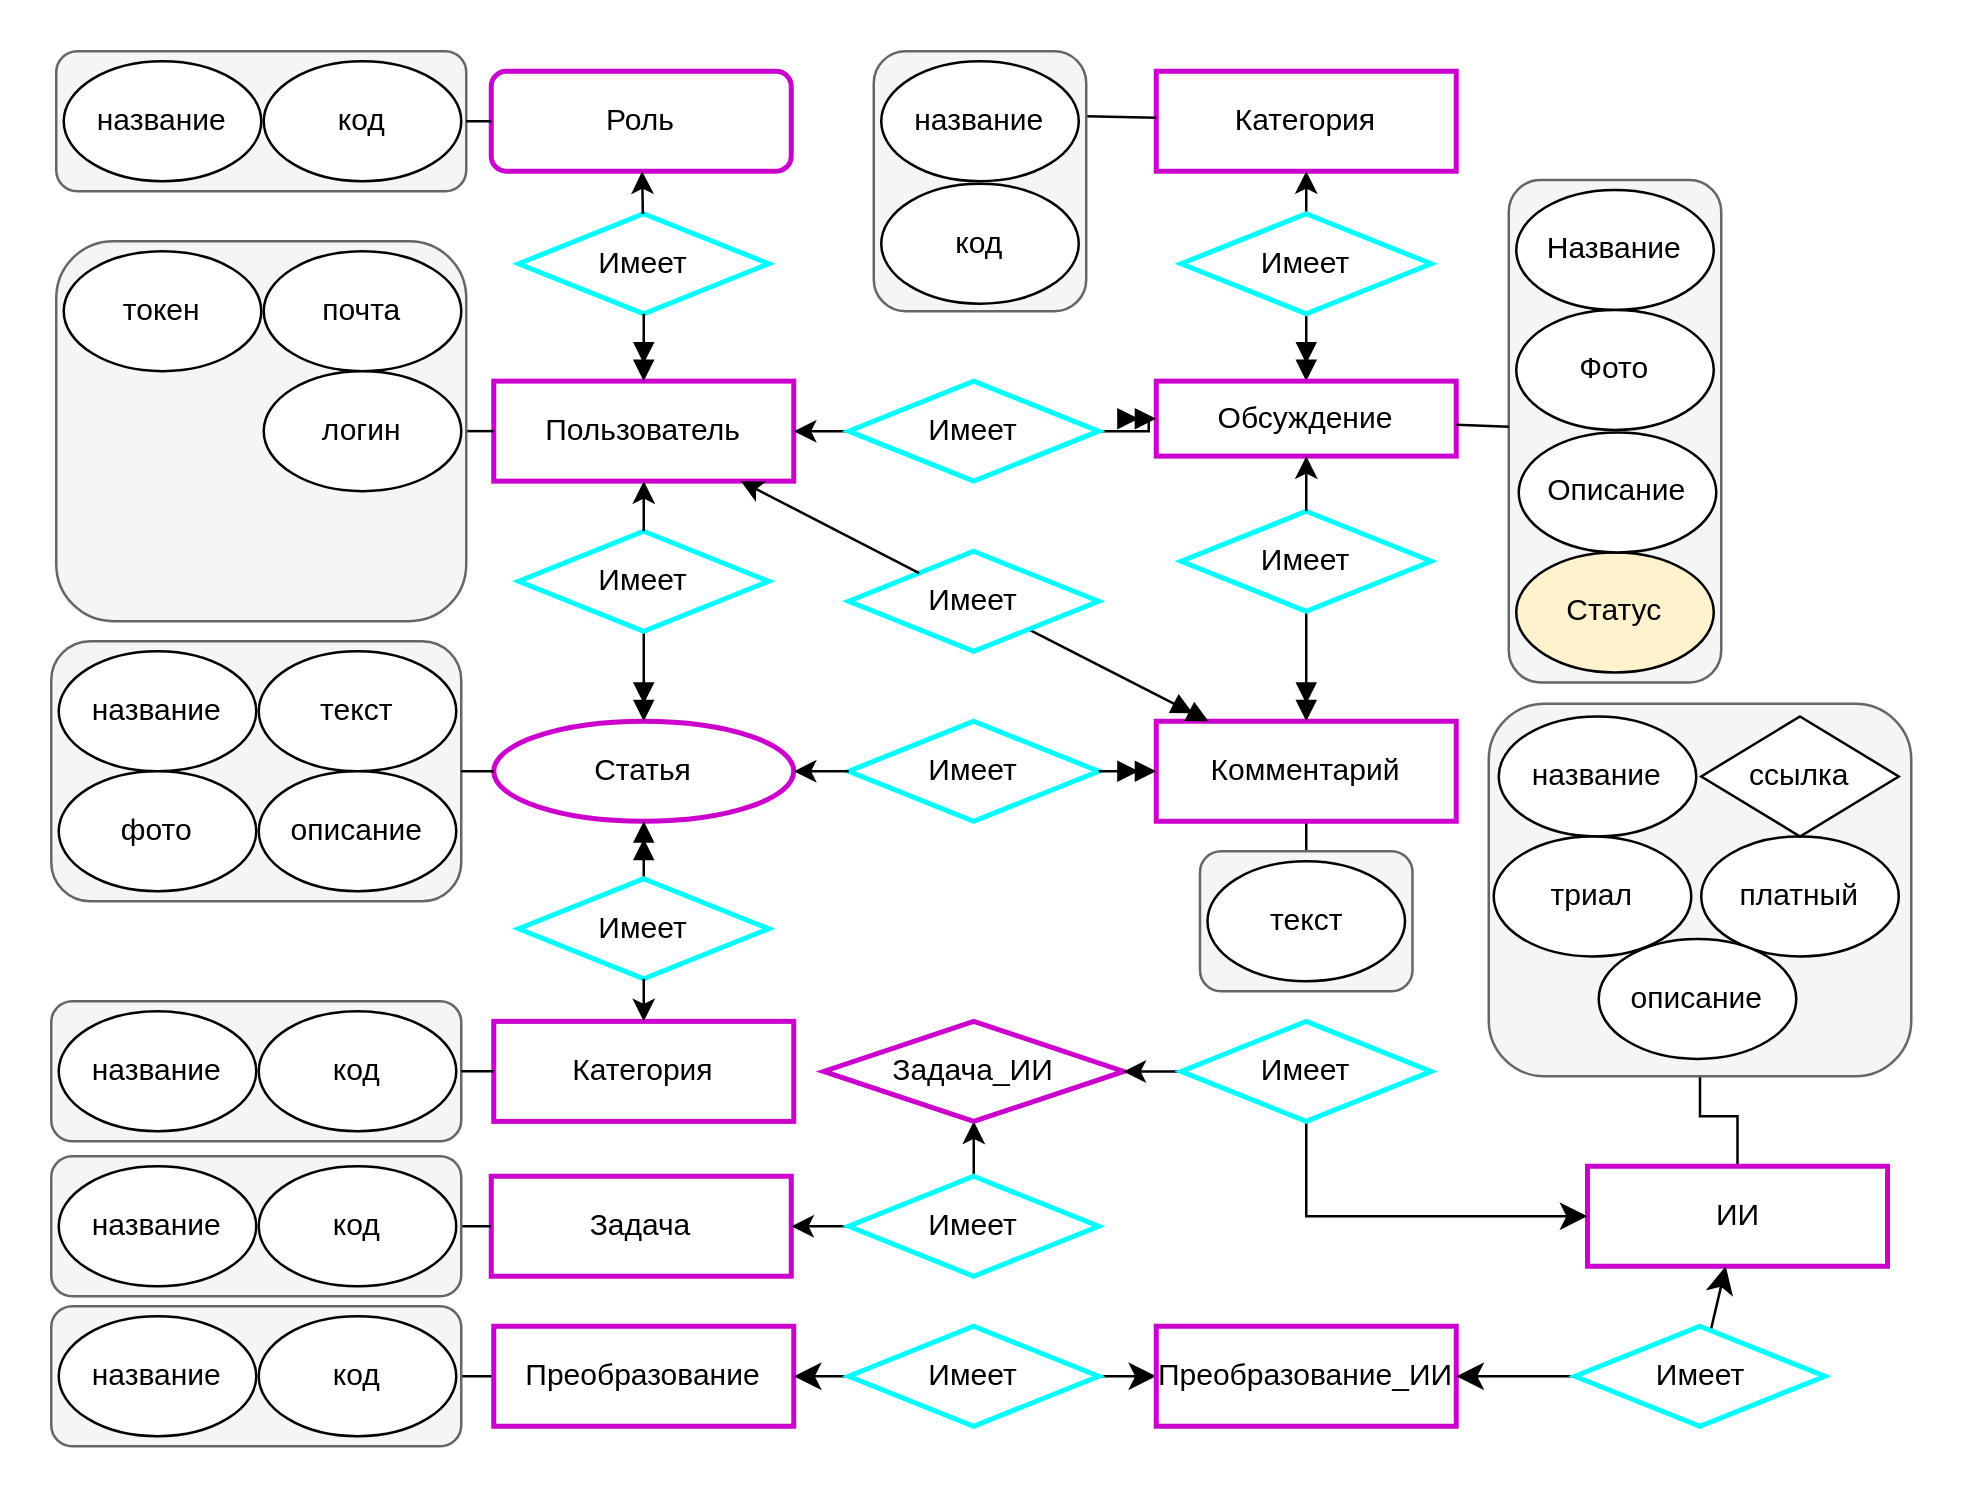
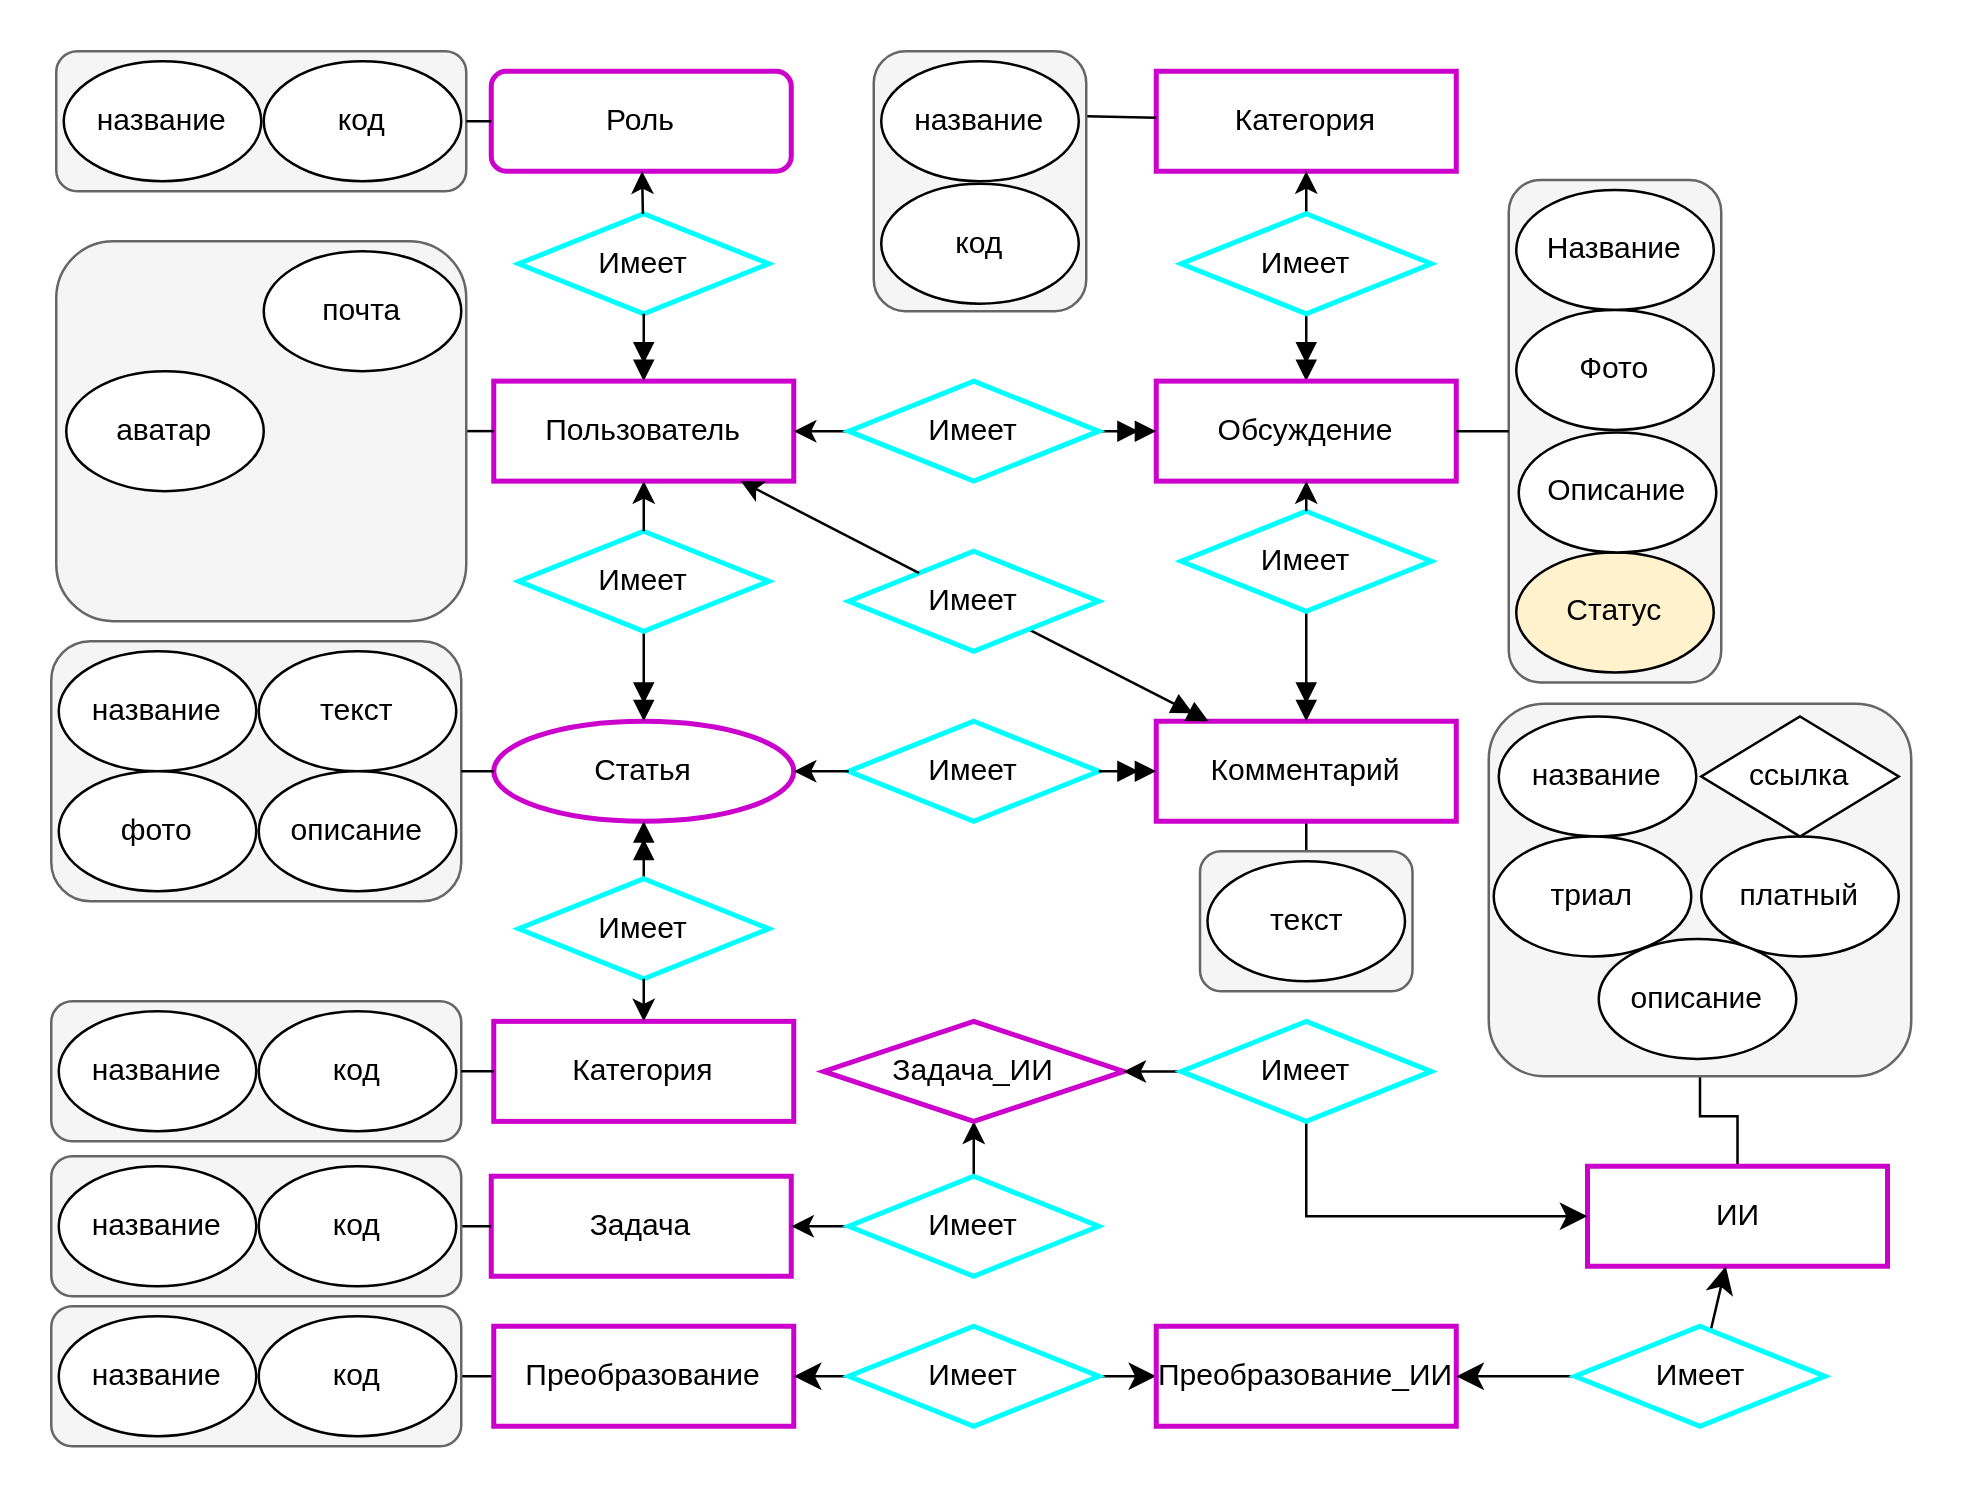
node "токен": removed
node "Обсуждение": size 300x75 -> 300x100
node "аватар": added
node "логин": removed
